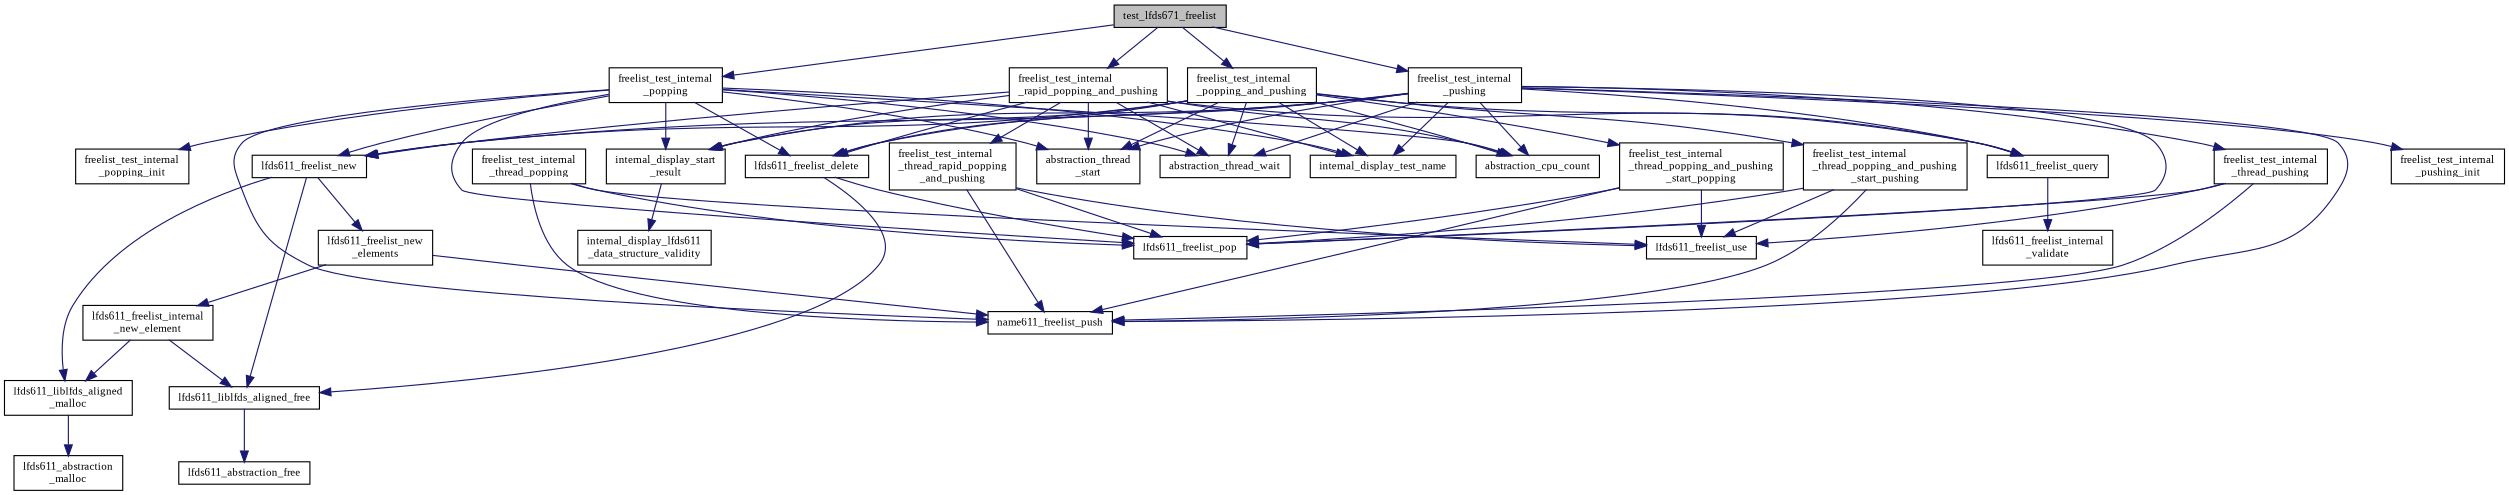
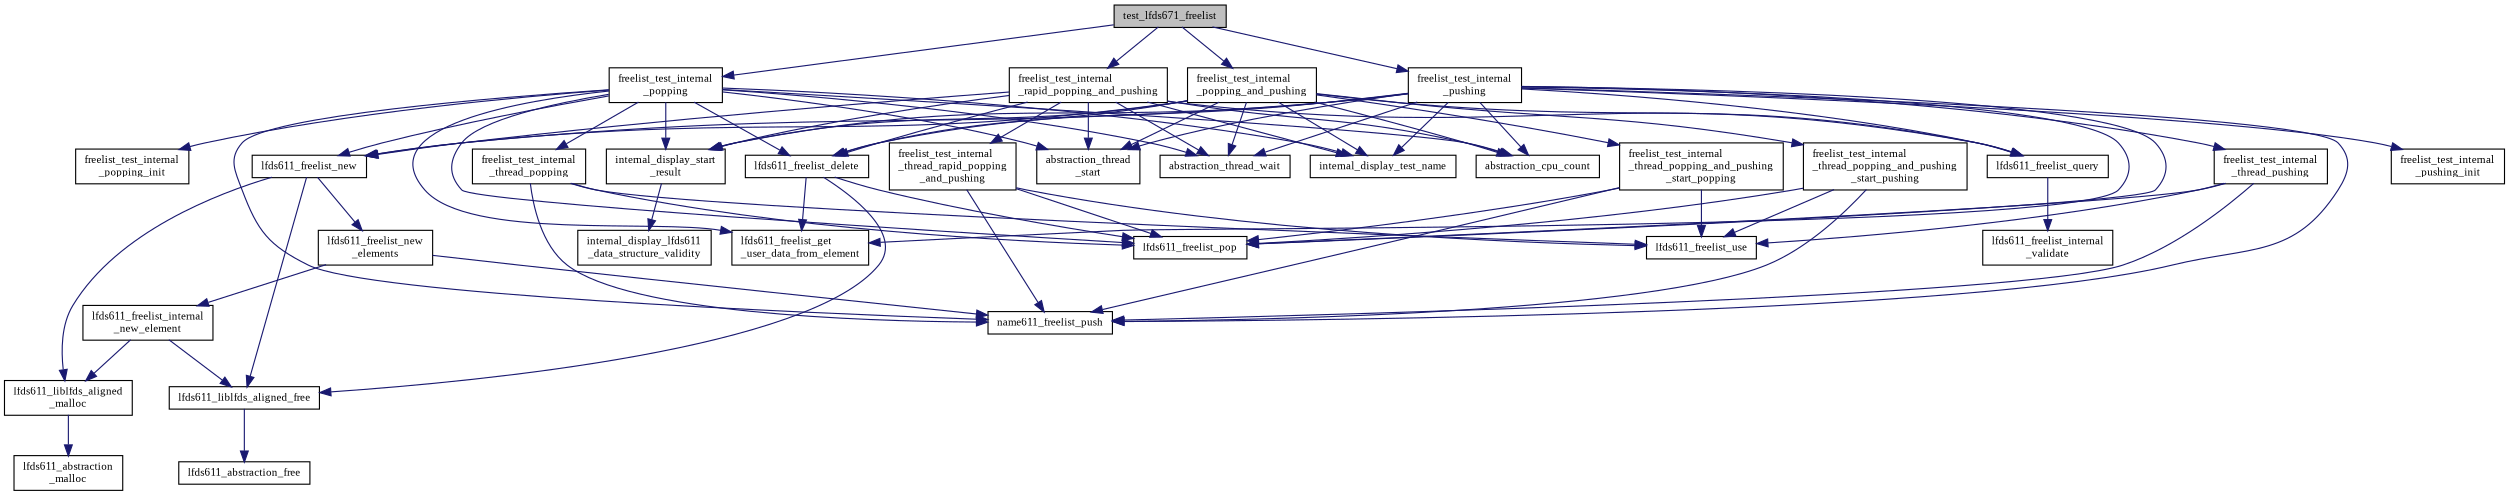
edge "freelist_test_internal _popping" -> "freelist_test_internal _thread_popping": added
node "lfds611_freelist_get _user_data_from_element": added
